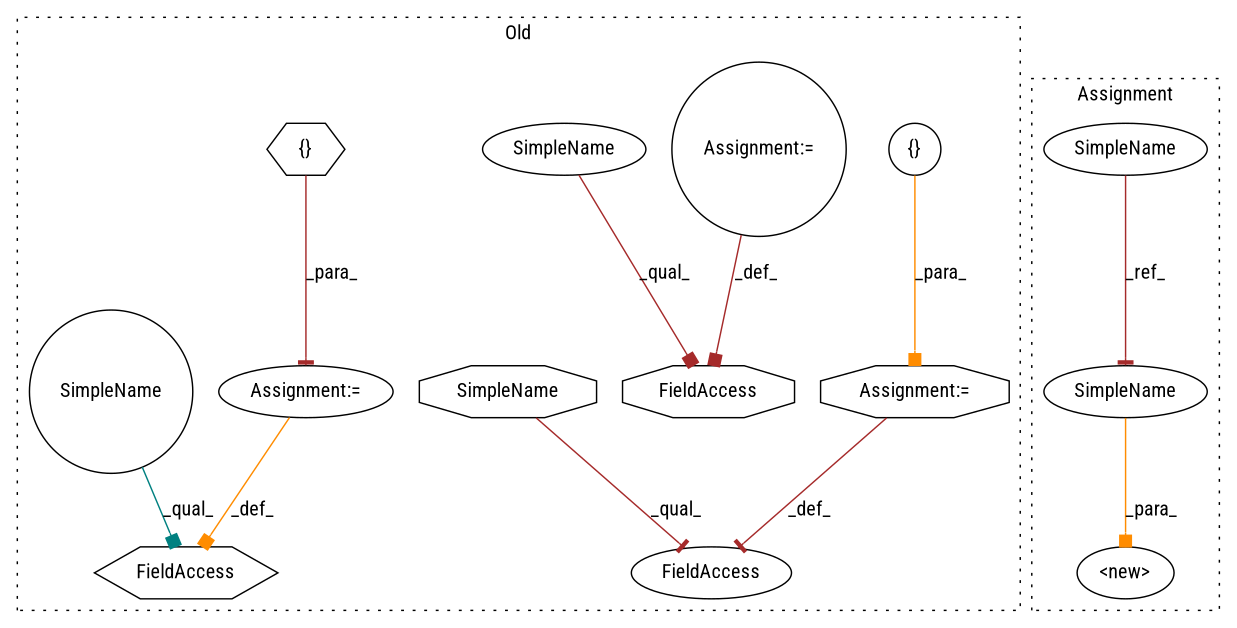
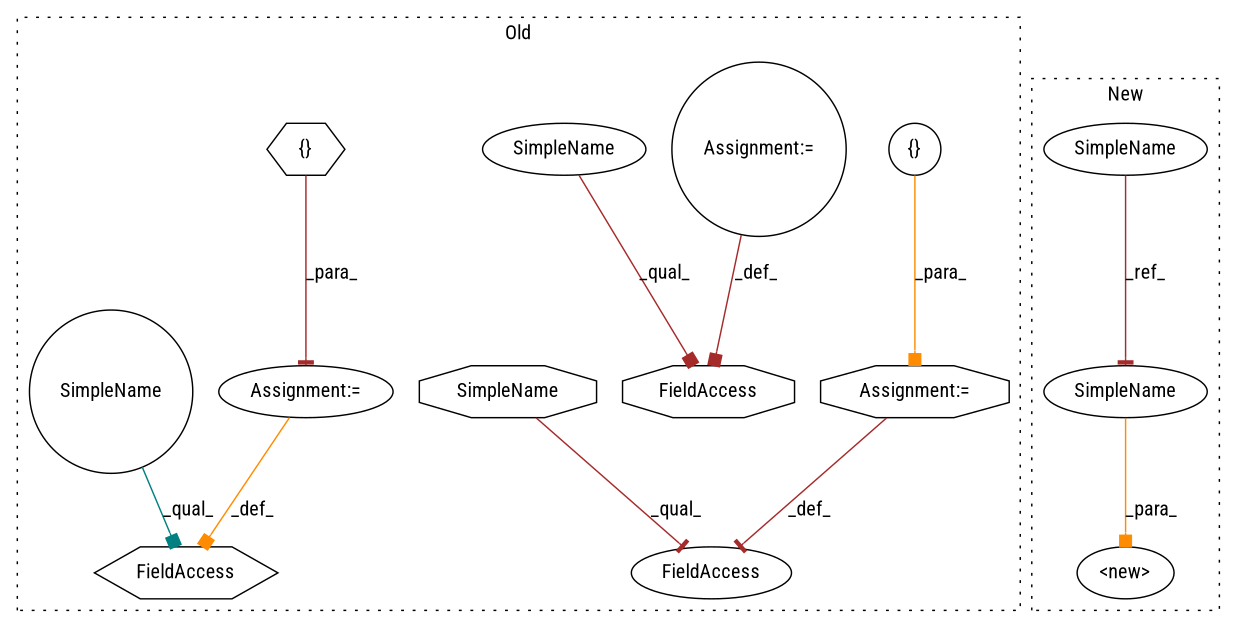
cluster "Assignment": label "Assignment" -> "New"
